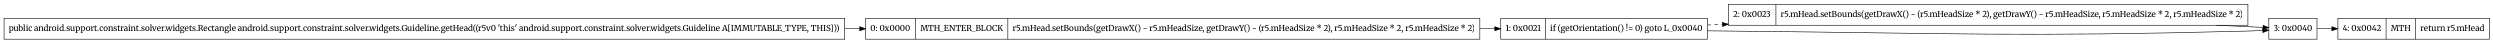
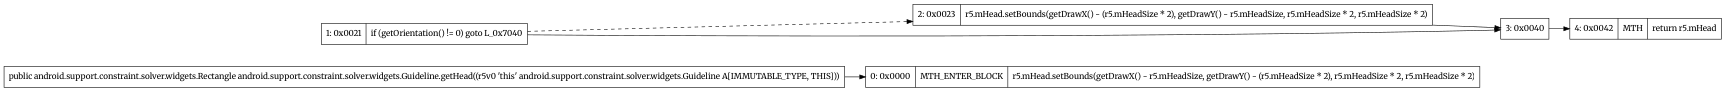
node "1: 0x0021": text "if (getOrientation() != 0) goto L_0x0040" -> "if (getOrientation() != 0) goto L_0x7040"
edge "0: 0x0000" -> "1: 0x0021": removed
